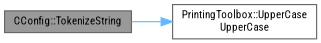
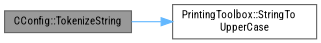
node "PrintingToolbox::UpperCase UpperCase": label "PrintingToolbox::UpperCase UpperCase" -> "PrintingToolbox::StringTo UpperCase"
